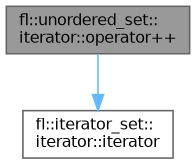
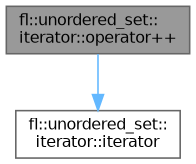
node "fl::iterator_set:: iterator::iterator": label "fl::iterator_set:: iterator::iterator" -> "fl::unordered_set:: iterator::iterator"
